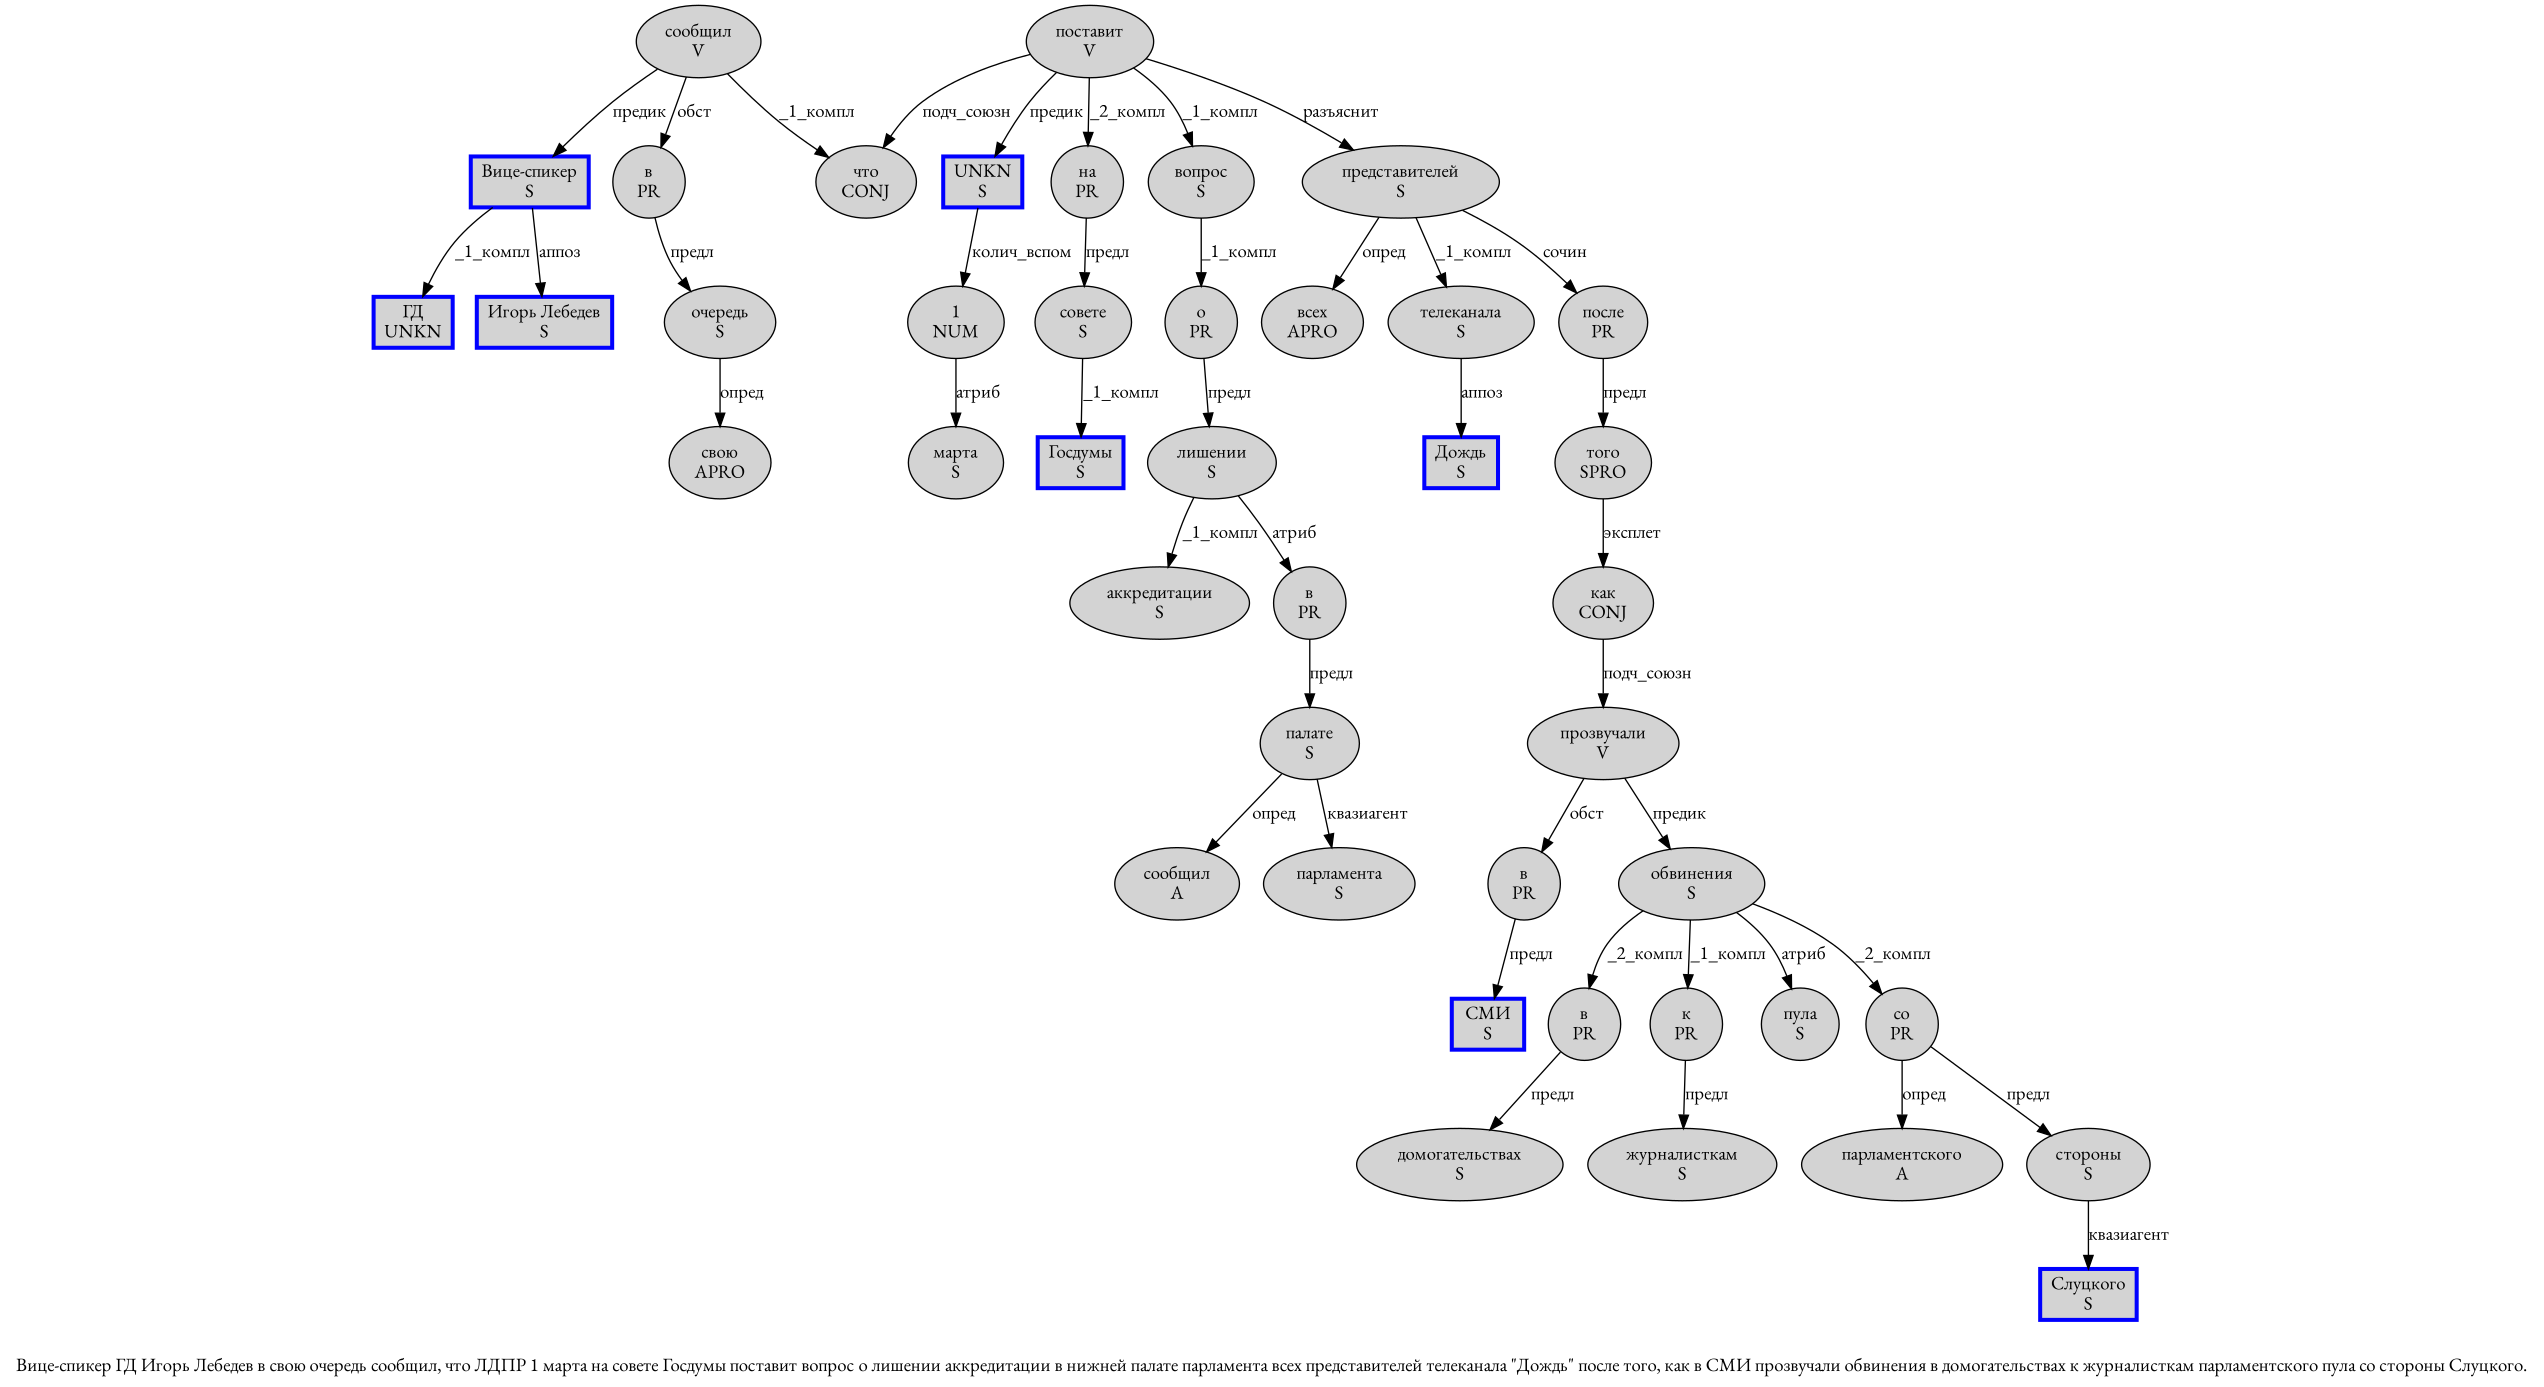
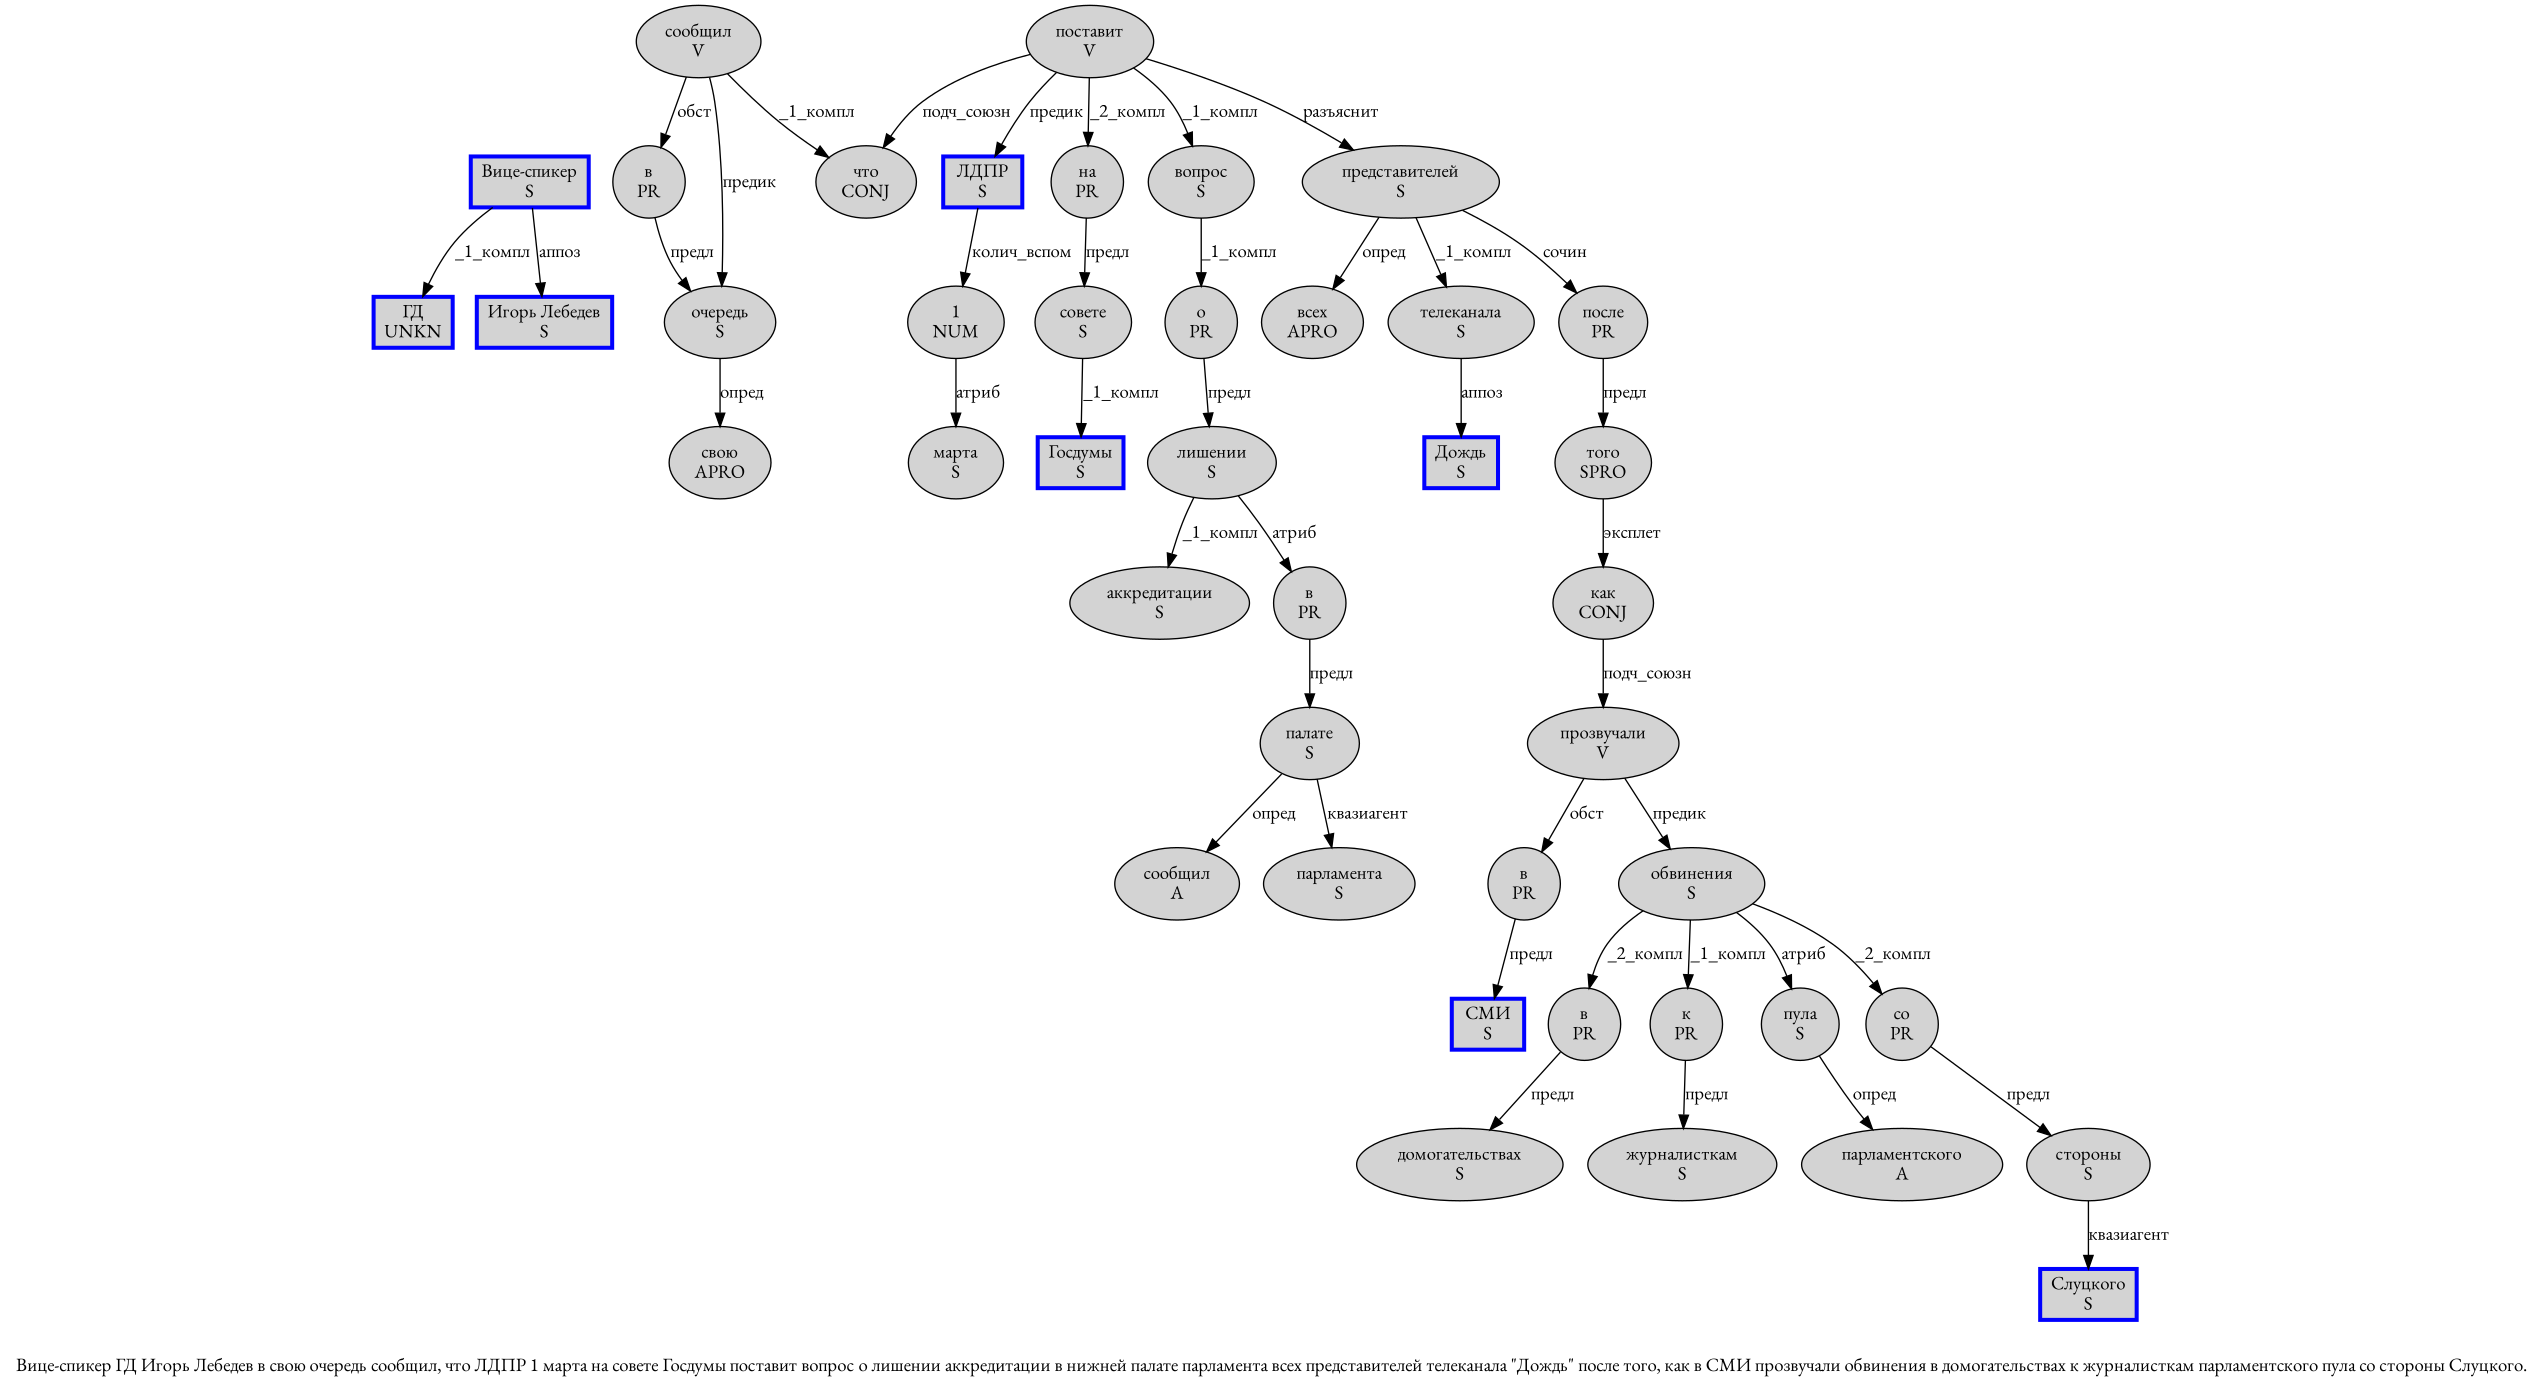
edge "сообщил V" -> "Вице-спикер S": now "сообщил V" -> "очередь S"
node "UNKN S": label "UNKN S" -> "ЛДПР S"
edge "со PR" -> "парламентского A": now "пула S" -> "парламентского A"
